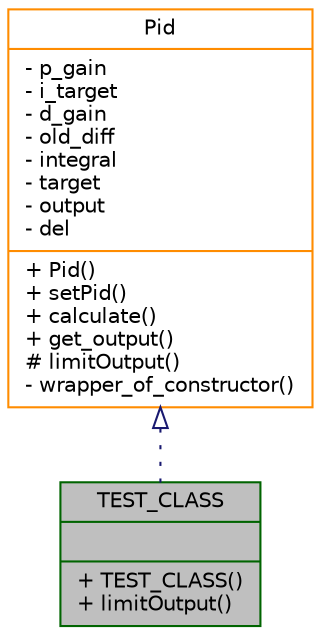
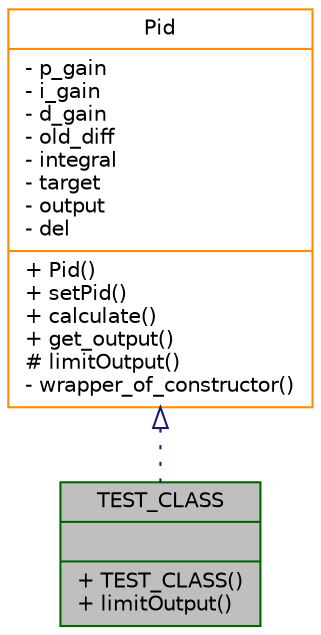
node "Pid": text "- i_target" -> "- i_gain"
